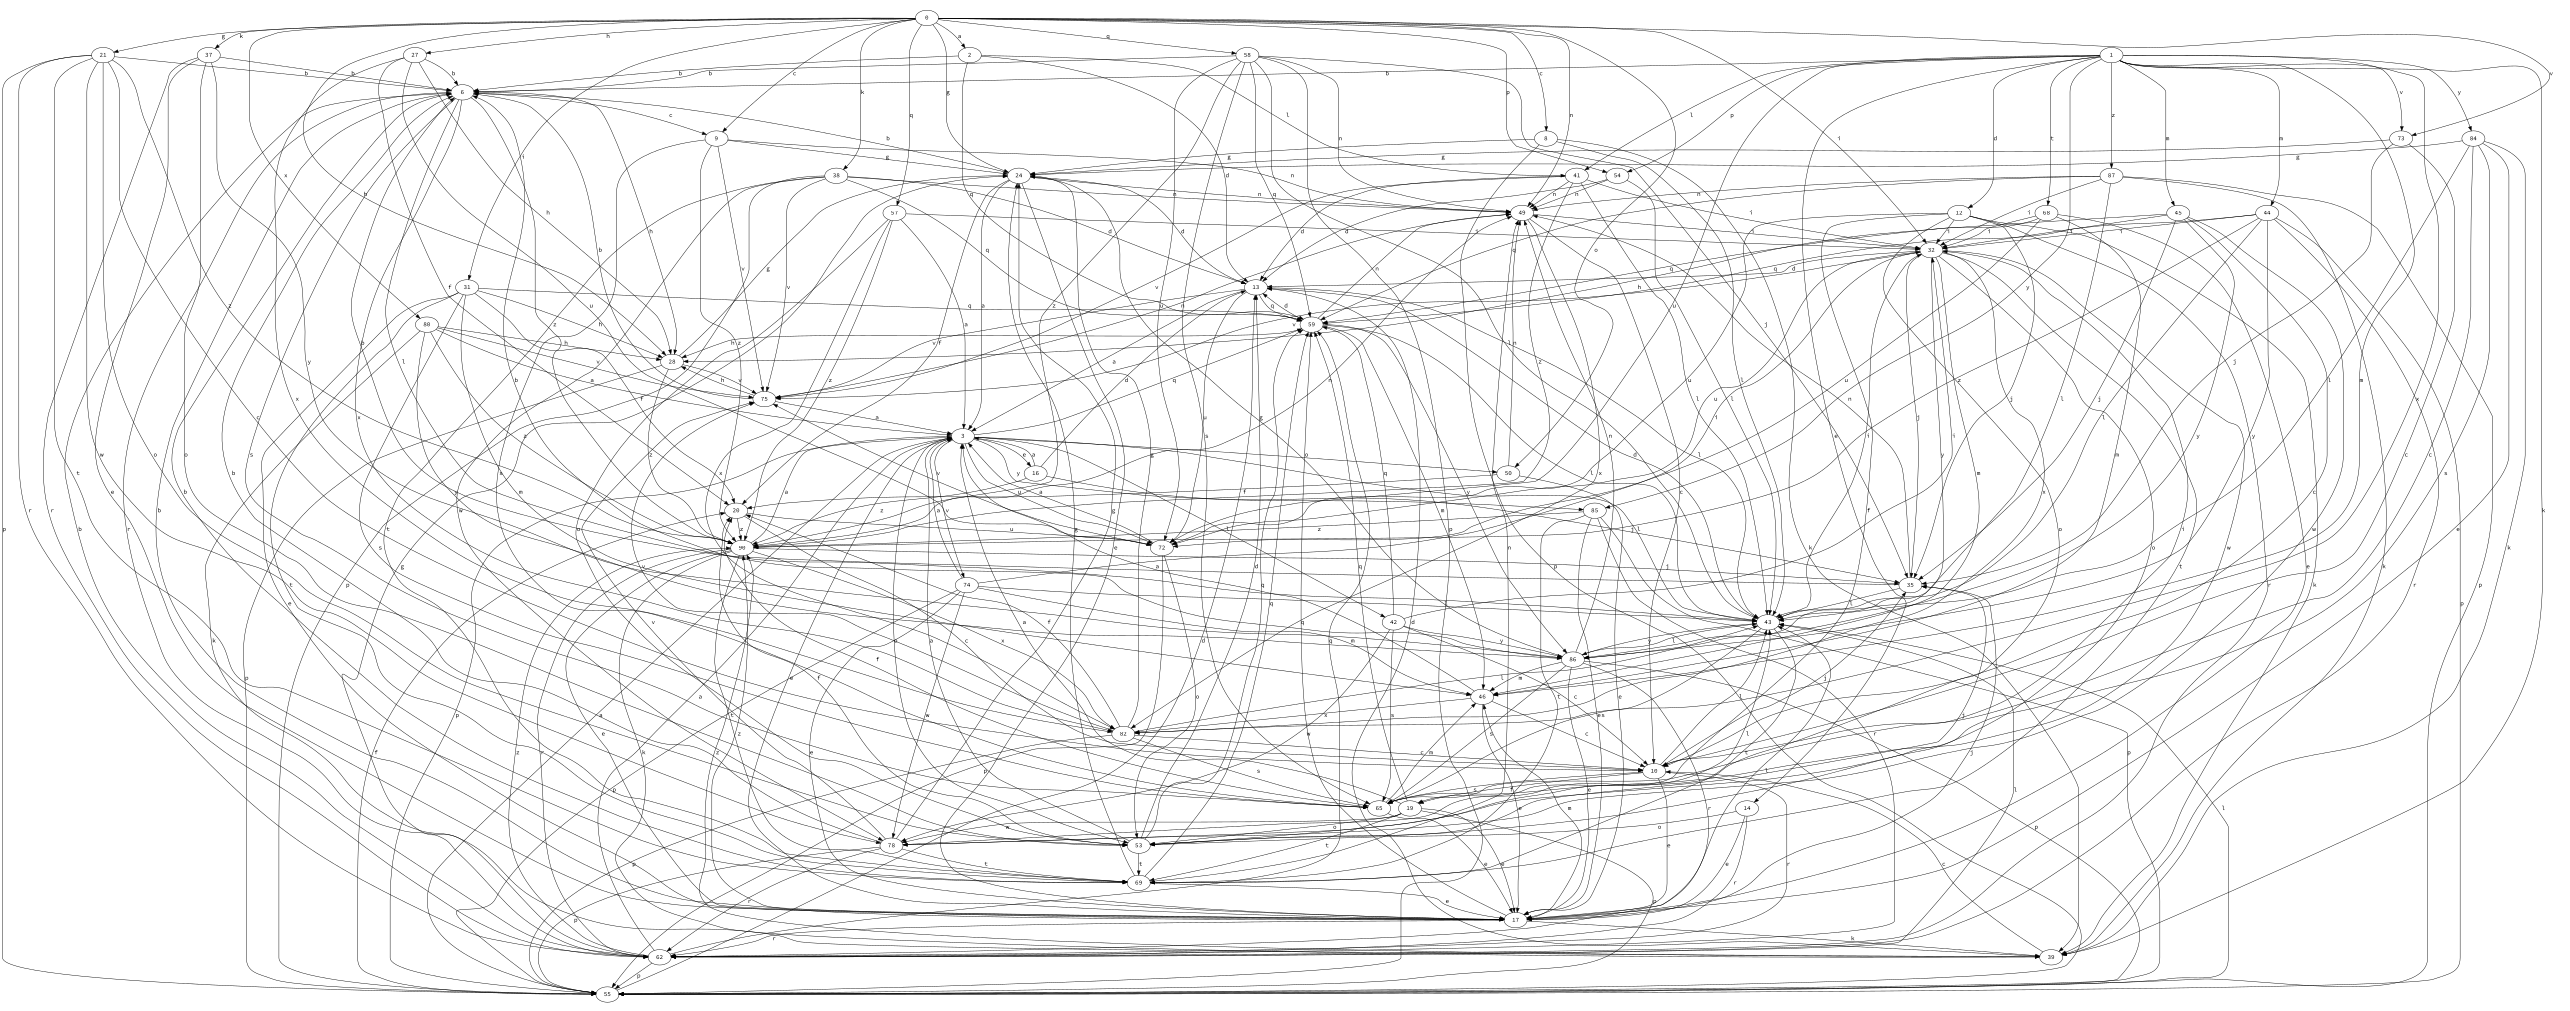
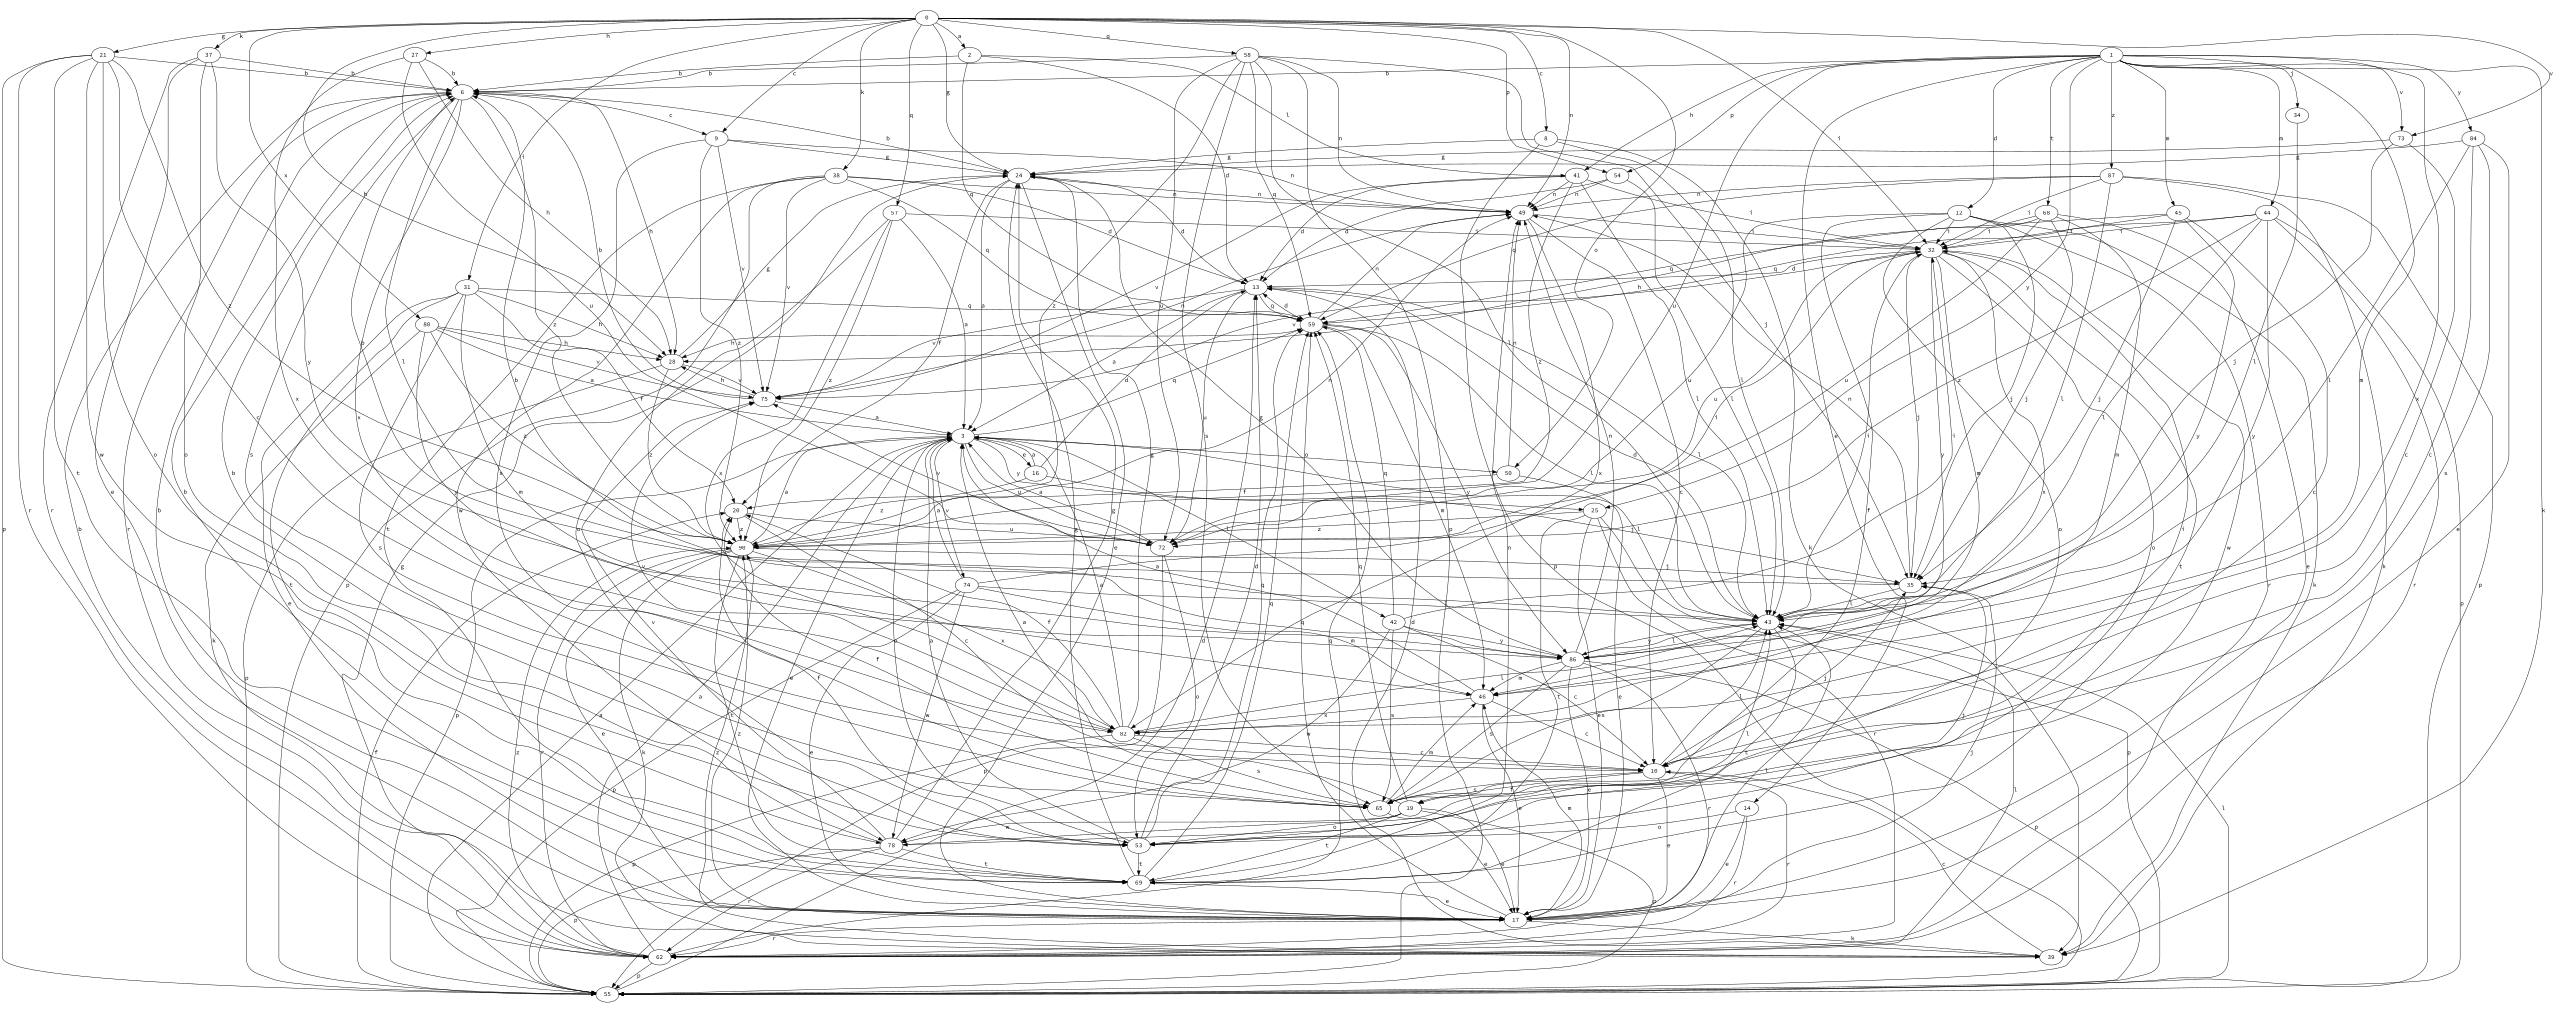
edge "1" -> "41": label "l" -> "h"
node "34": added
edge "27" -> "20": removed, label "f"
edge "68" -> "35": added, label "j"
node "85": label "85" -> "25"
edge "82" -> "3": added, label "a"
edge "84" -> "39": removed, label "k"
edge "45" -> "78": removed, label "w"
